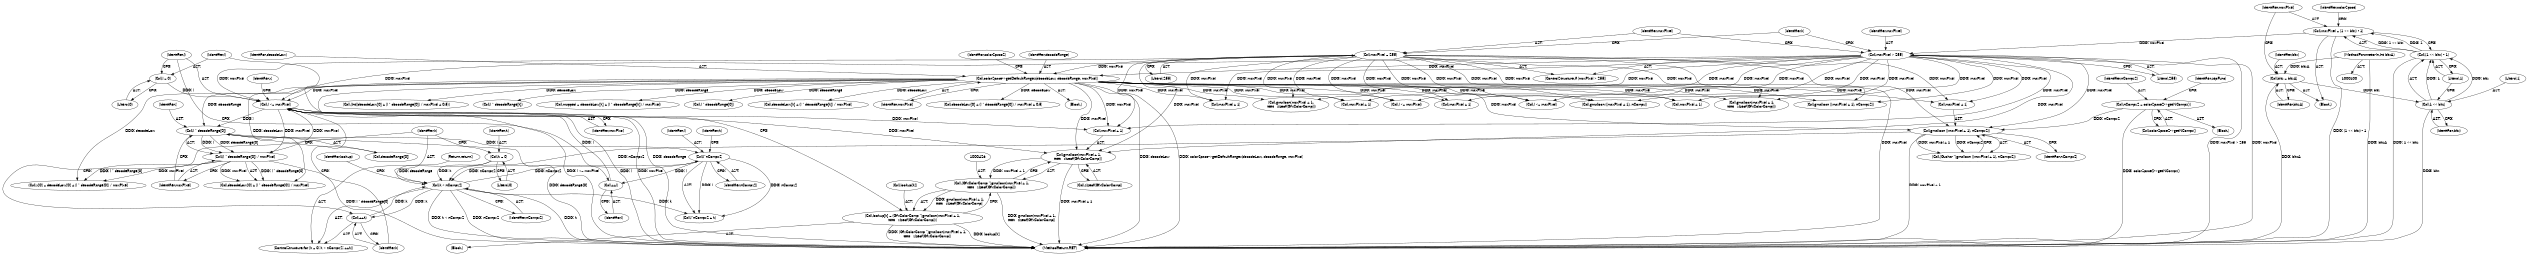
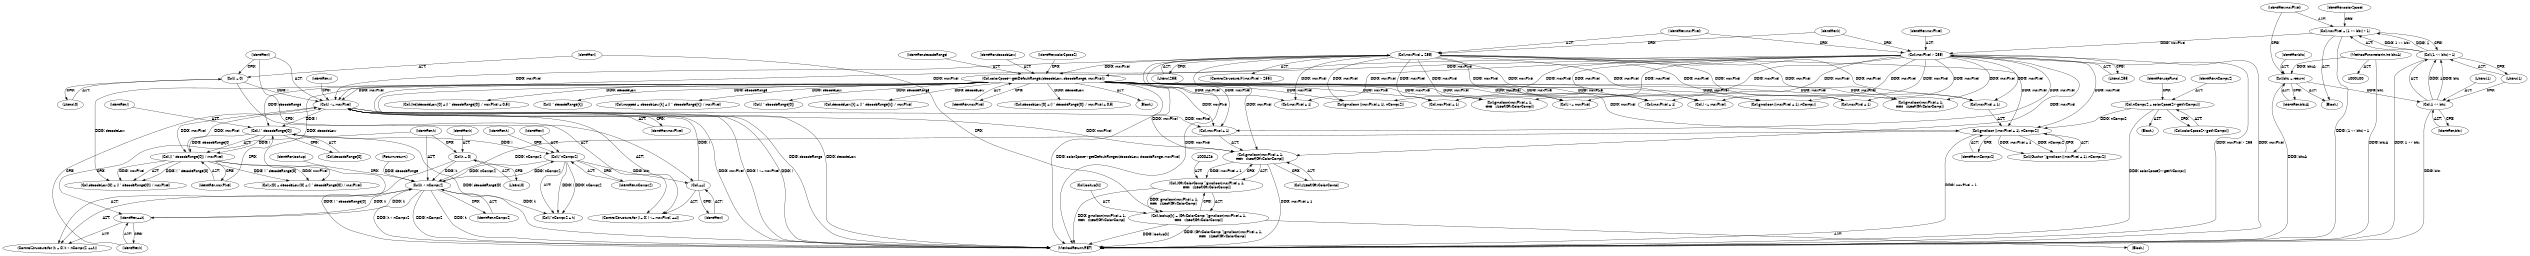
edge "(Call,maxPixel > 255)" -> "(ControlStructure,if (maxPixel > 255))": removed, label "AST:"
node "(Call,bits = bitsA)": label "(Call,bits = bitsA)" -> "(Call,bits = return)"
edge "(Call,i*nComps2)" -> "(Call,++i)": label "DDG: i" -> "DDG: bits"
node "(Call,++k)": label "(Call,++k)" -> "(Identifier,++k)"
node "(ControlStructure,for (i = 0; i <= maxPixel; ++i))": added
